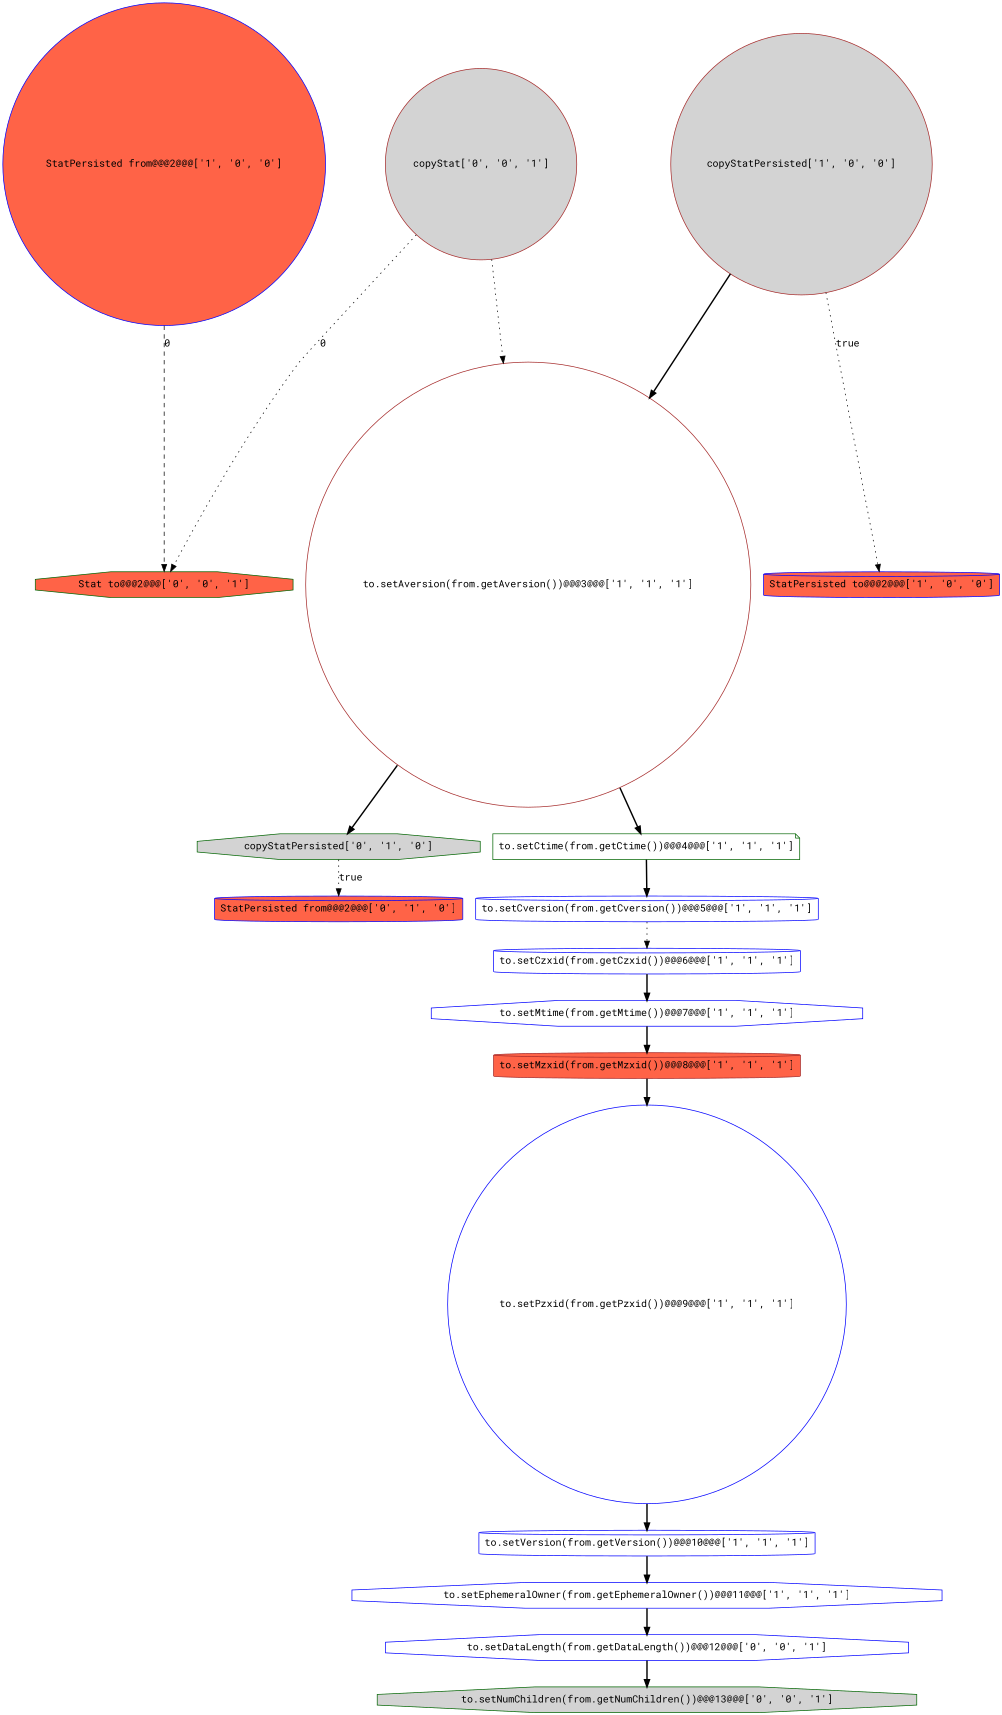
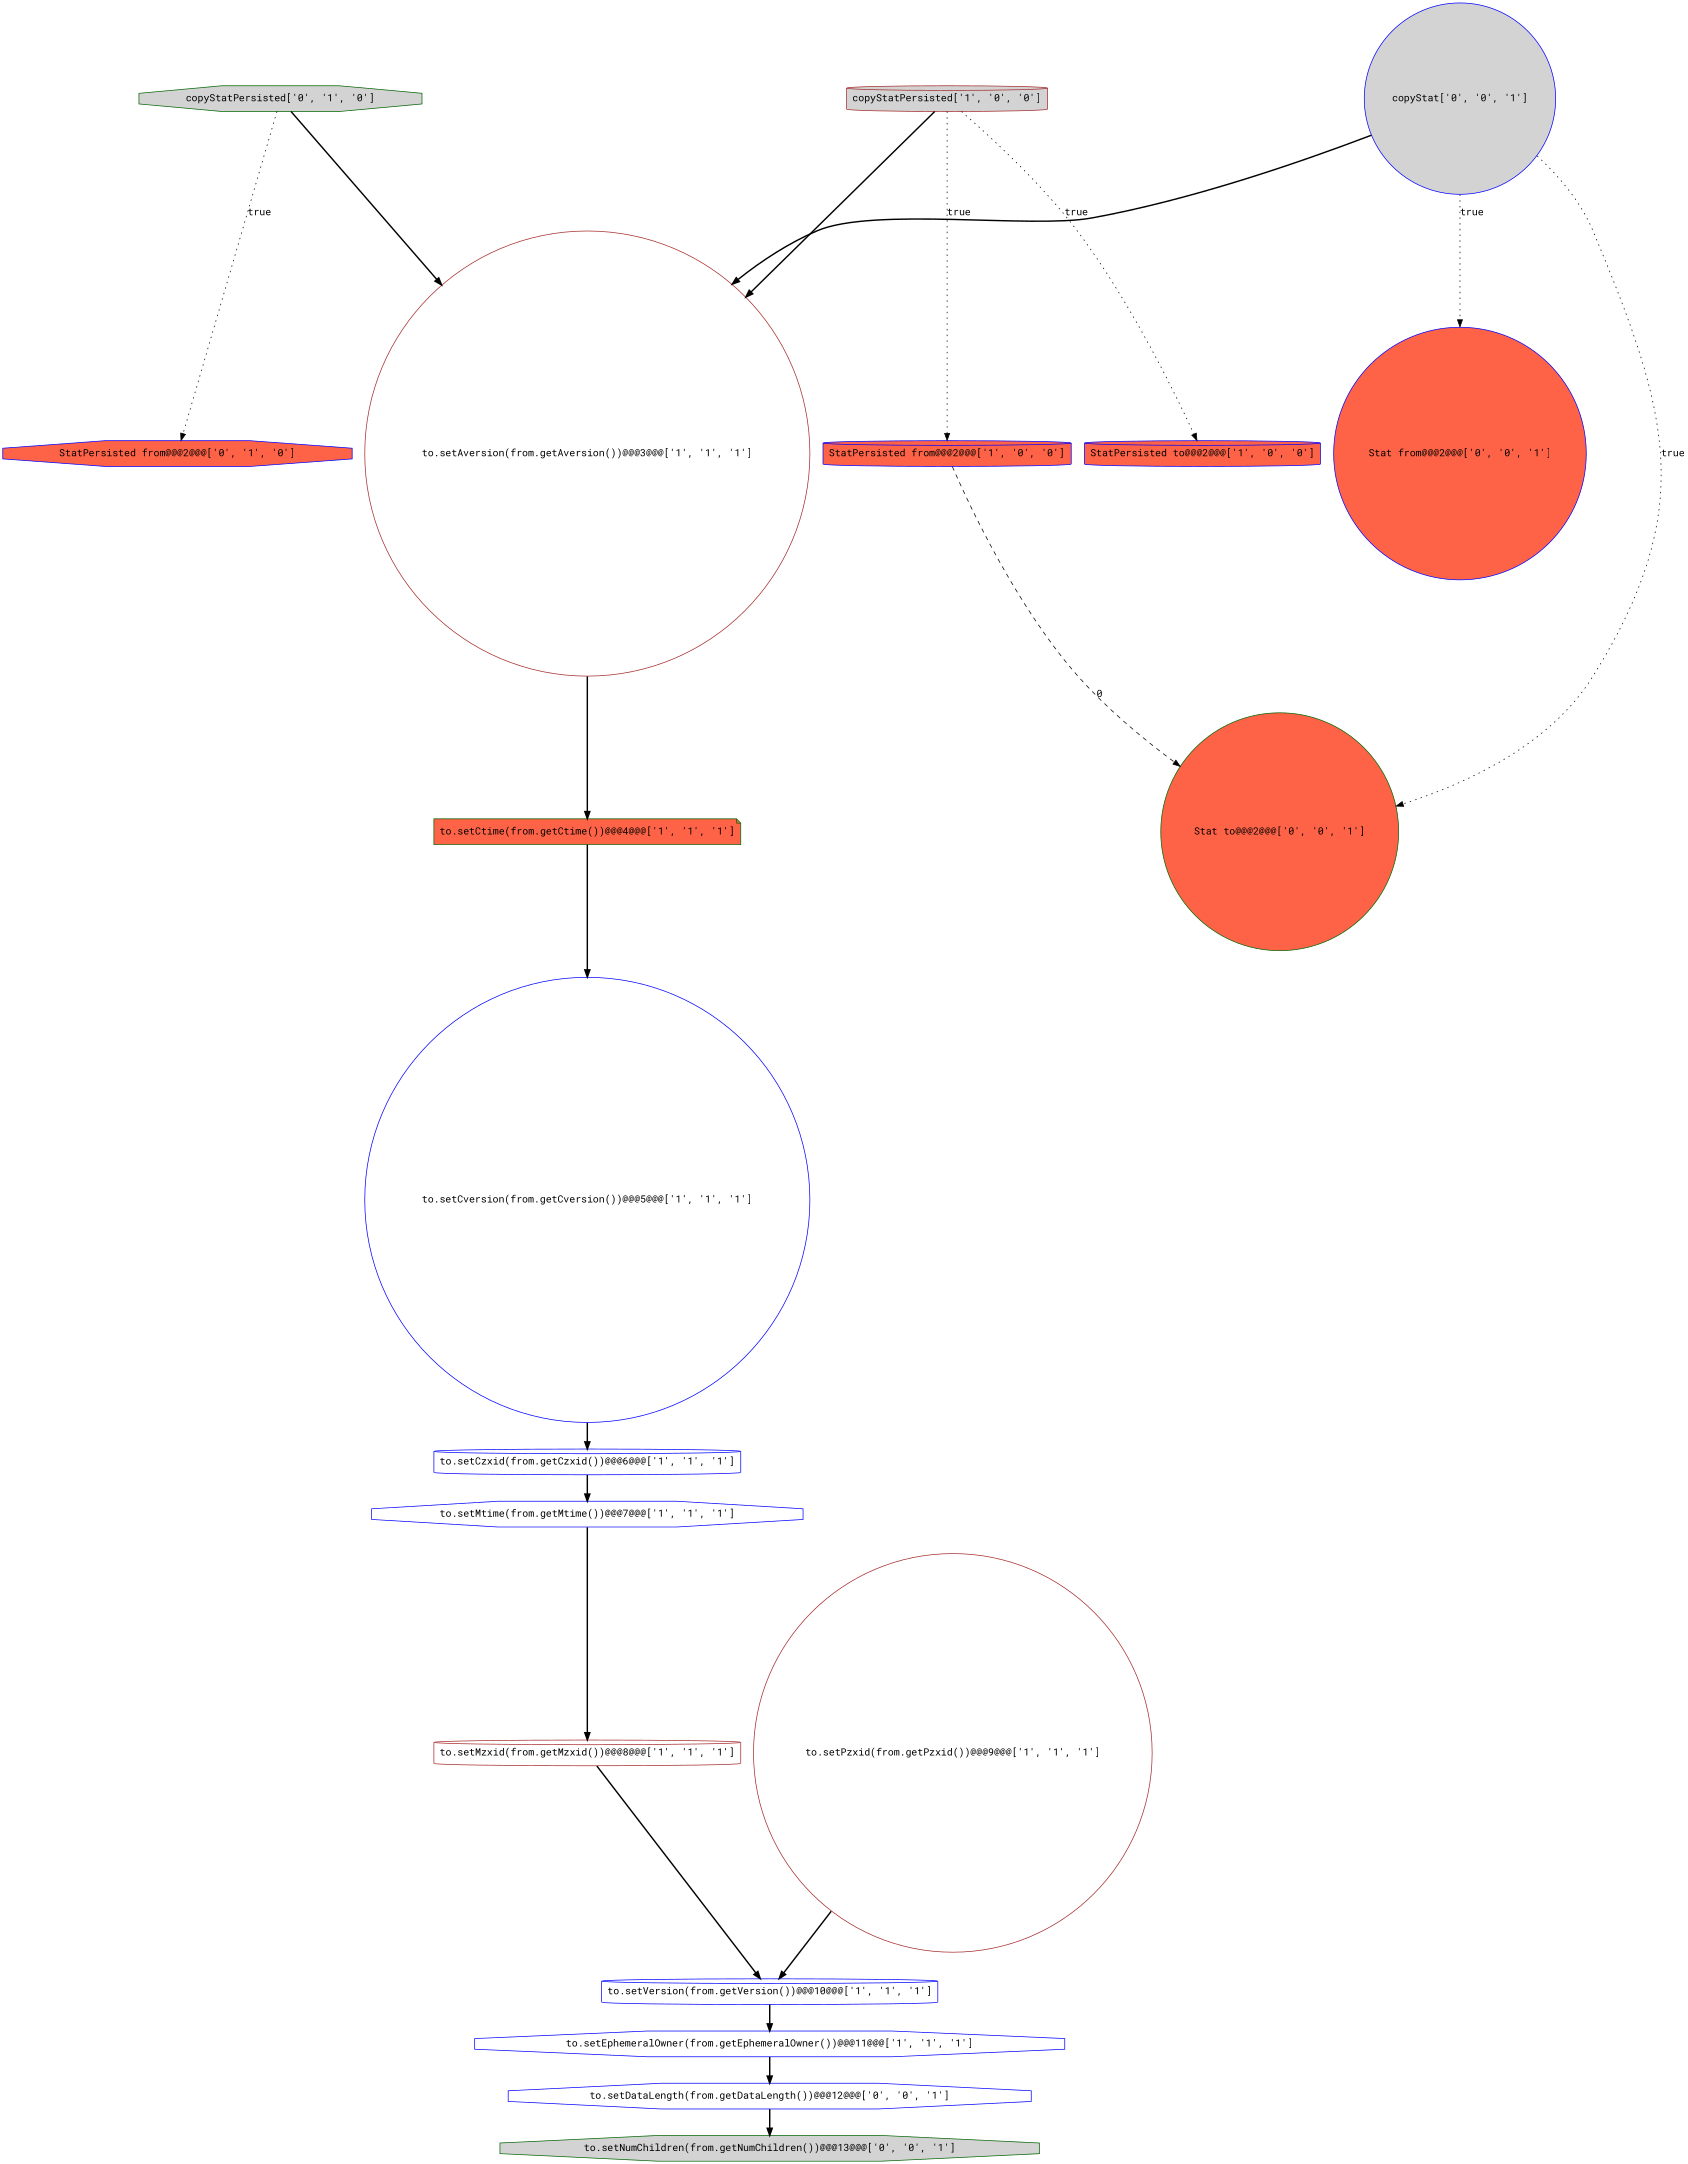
node "StatPersisted from@@@2@@@['1', '0', '0']": shape circle -> cylinder
node "copyStat['0', '0', '1']": color brown -> blue
node "copyStatPersisted['1', '0', '0']": shape circle -> cylinder
edge "copyStatPersisted['1', '0', '0']" -> "StatPersisted from@@@2@@@['1', '0', '0']": added, label "true"
edge "copyStat['0', '0', '1']" -> "to.setAversion(from.getAversion())@@@3@@@['1', '1', '1']": style dotted -> bold
edge "copyStat['0', '0', '1']" -> "Stat to@@@2@@@['0', '0', '1']": label "0" -> "true"
node "Stat from@@@2@@@['0', '0', '1']": added
node "Stat to@@@2@@@['0', '0', '1']": shape octagon -> circle
edge "to.setAversion(from.getAversion())@@@3@@@['1', '1', '1']" -> "copyStatPersisted['0', '1', '0']": reversed
node "to.setCtime(from.getCtime())@@@4@@@['1', '1', '1']": fillcolor white -> tomato
node "StatPersisted from@@@2@@@['0', '1', '0']": shape cylinder -> octagon
node "to.setCversion(from.getCversion())@@@5@@@['1', '1', '1']": shape cylinder -> circle
edge "to.setCversion(from.getCversion())@@@5@@@['1', '1', '1']" -> "to.setCzxid(from.getCzxid())@@@6@@@['1', '1', '1']": style dotted -> bold
node "to.setMzxid(from.getMzxid())@@@8@@@['1', '1', '1']": fillcolor tomato -> white
edge "to.setMzxid(from.getMzxid())@@@8@@@['1', '1', '1']" -> "to.setPzxid(from.getPzxid())@@@9@@@['1', '1', '1']": now "to.setMzxid(from.getMzxid())@@@8@@@['1', '1', '1']" -> "to.setVersion(from.getVersion())@@@10@@@['1', '1', '1']"
node "to.setPzxid(from.getPzxid())@@@9@@@['1', '1', '1']": color blue -> brown
